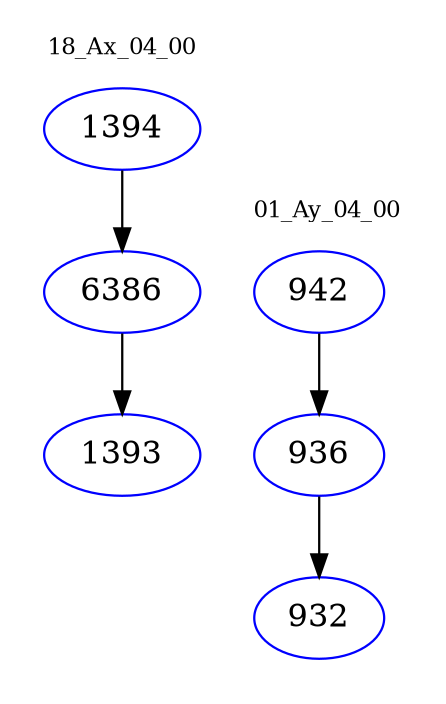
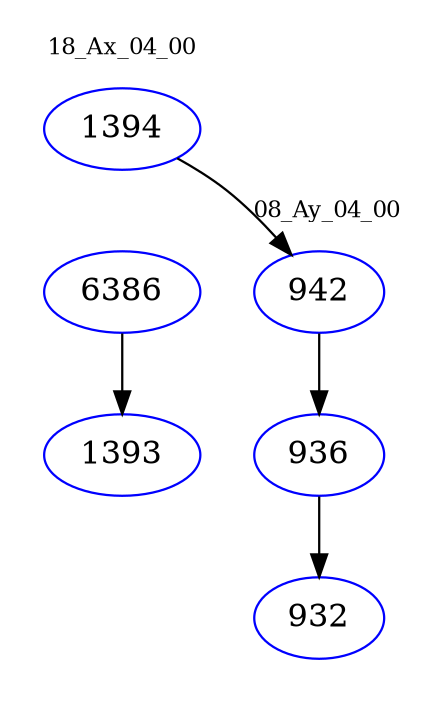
edge "1394" -> "6386": now "1394" -> "942"
cluster "01_Ay_04_00": label "01_Ay_04_00" -> "08_Ay_04_00"
